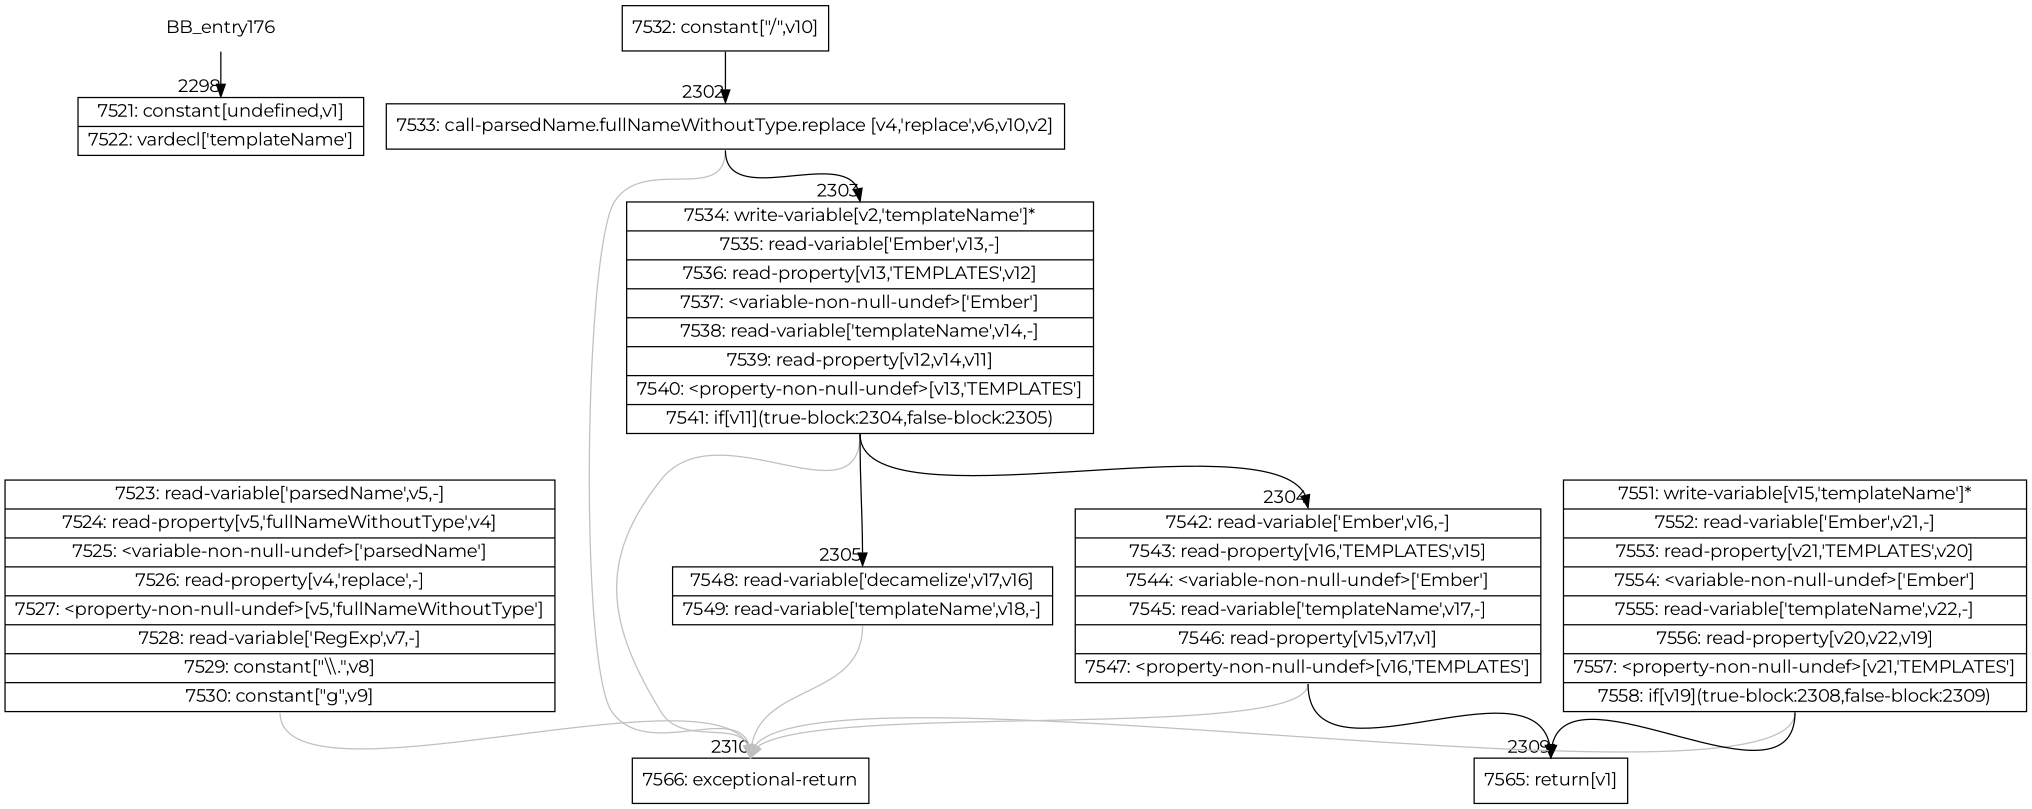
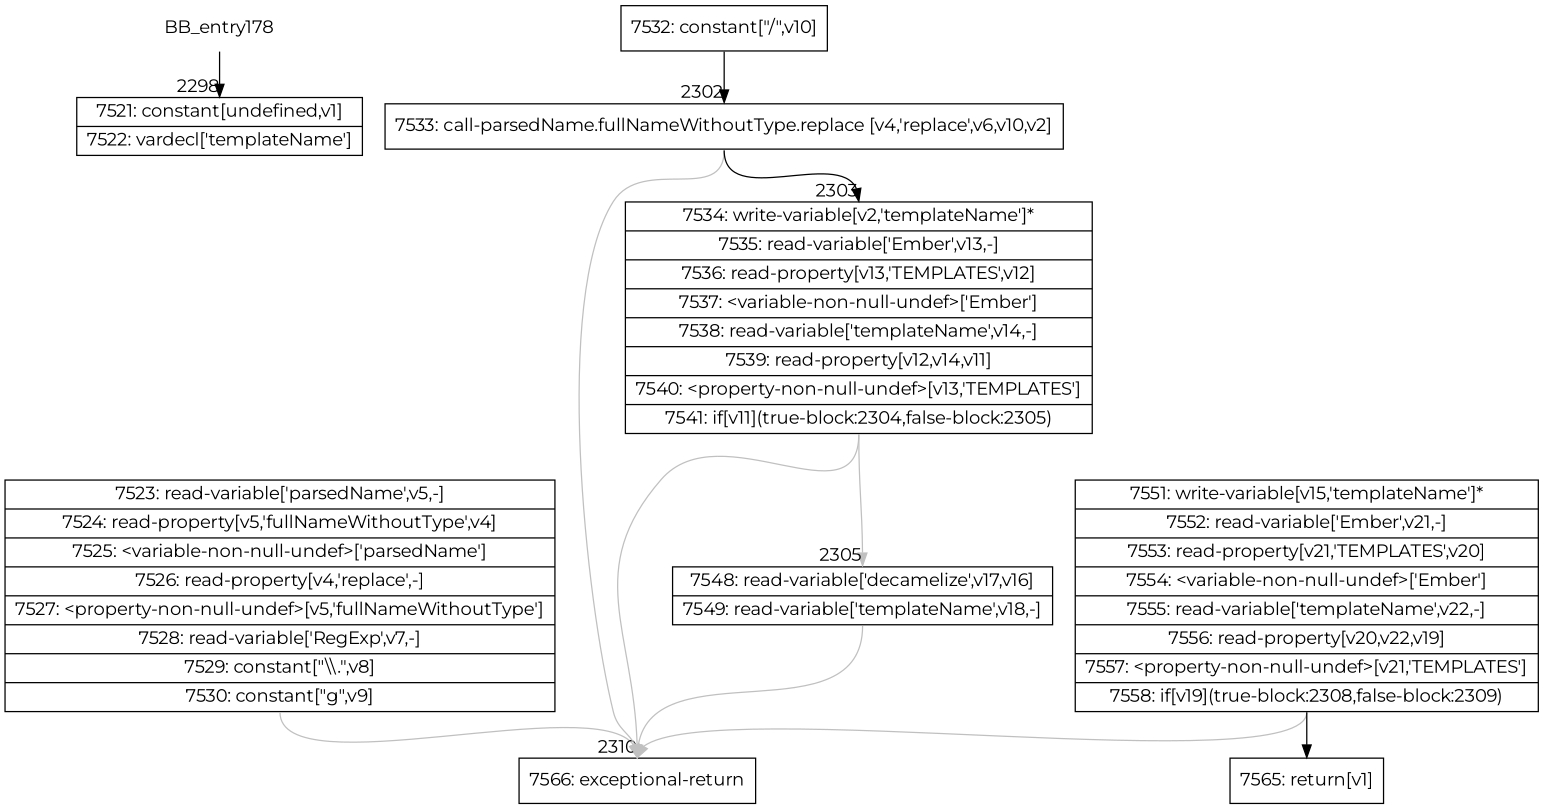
node "BB_entry176": label "BB_entry176" -> "BB_entry178"
edge "7534: write-variable[v2,'templateName']*" -> "7548: read-variable['decamelize',v17,v16]": color black -> gray
node "7542: read-variable['Ember',v16,-]": removed
